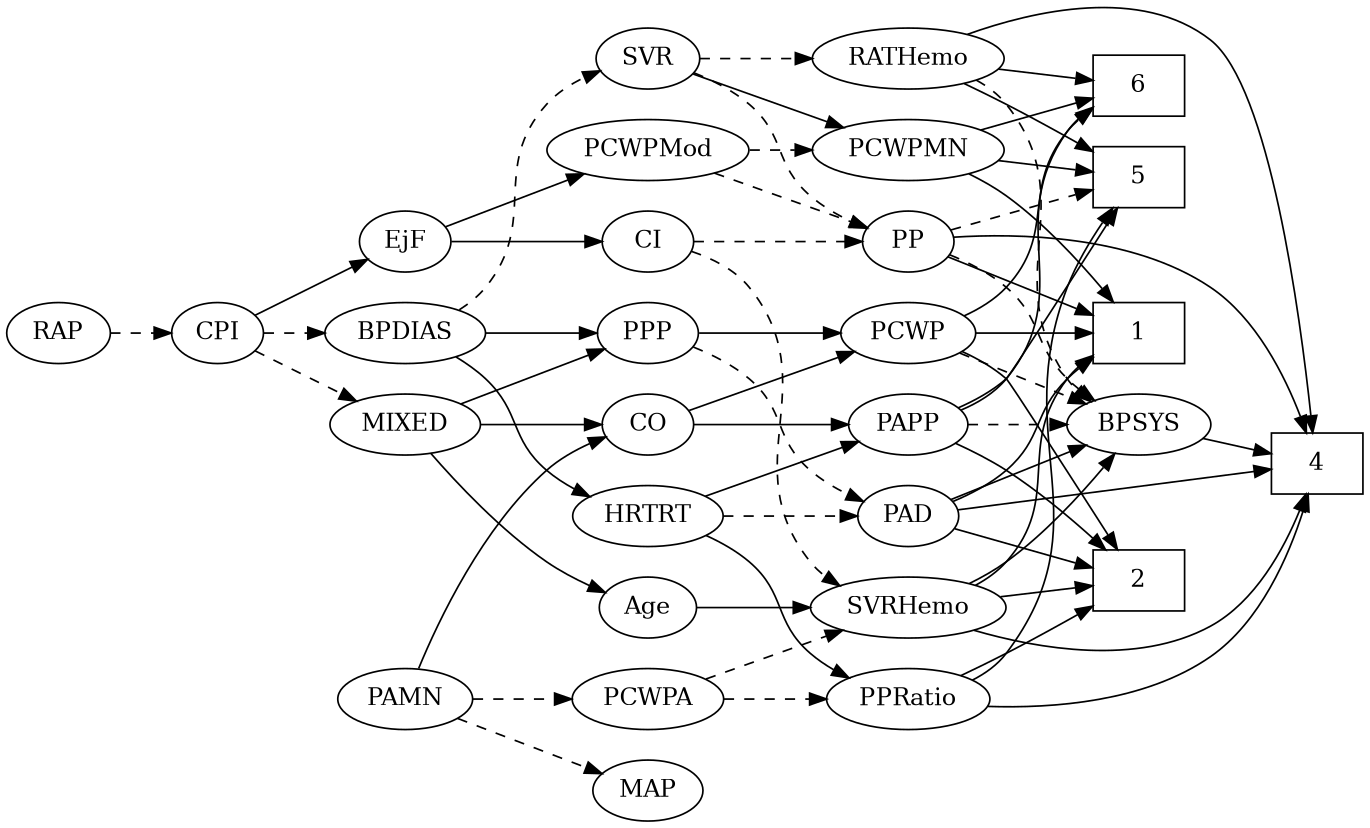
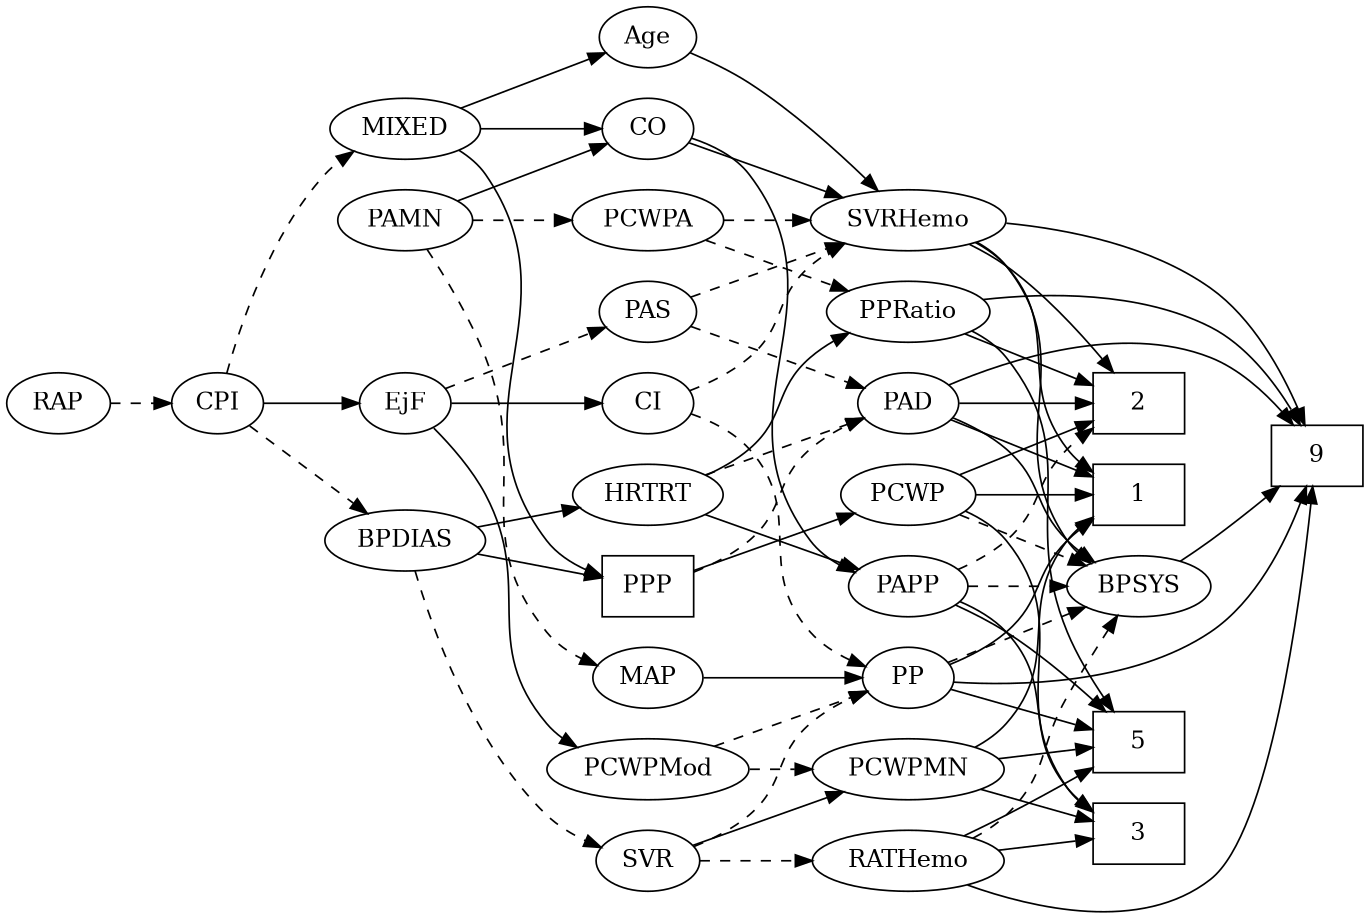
node "6": label "6" -> "3"
edge "PP" -> "5": style dashed -> solid
node "PAS": added
node "PPP": shape ellipse -> box
edge "CO" -> "PCWP": now "CO" -> "SVRHemo"
node "4": label "4" -> "9"
edge "PAPP" -> "2": style solid -> dashed
edge "MAP" -> "PP": added
